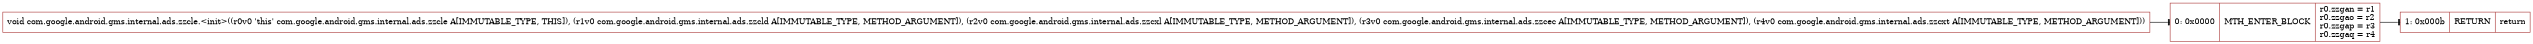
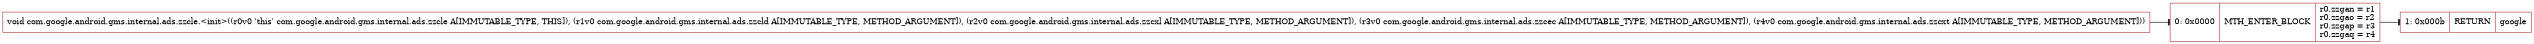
node "1: 0x000b": text "return" -> "google"
